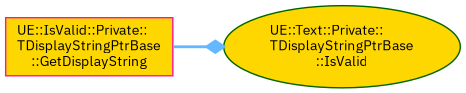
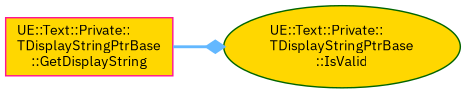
node "UE::IsValid::Private:: TDisplayStringPtrBase ::GetDisplayString": label "UE::IsValid::Private:: TDisplayStringPtrBase ::GetDisplayString" -> "UE::Text::Private:: TDisplayStringPtrBase ::GetDisplayString"
